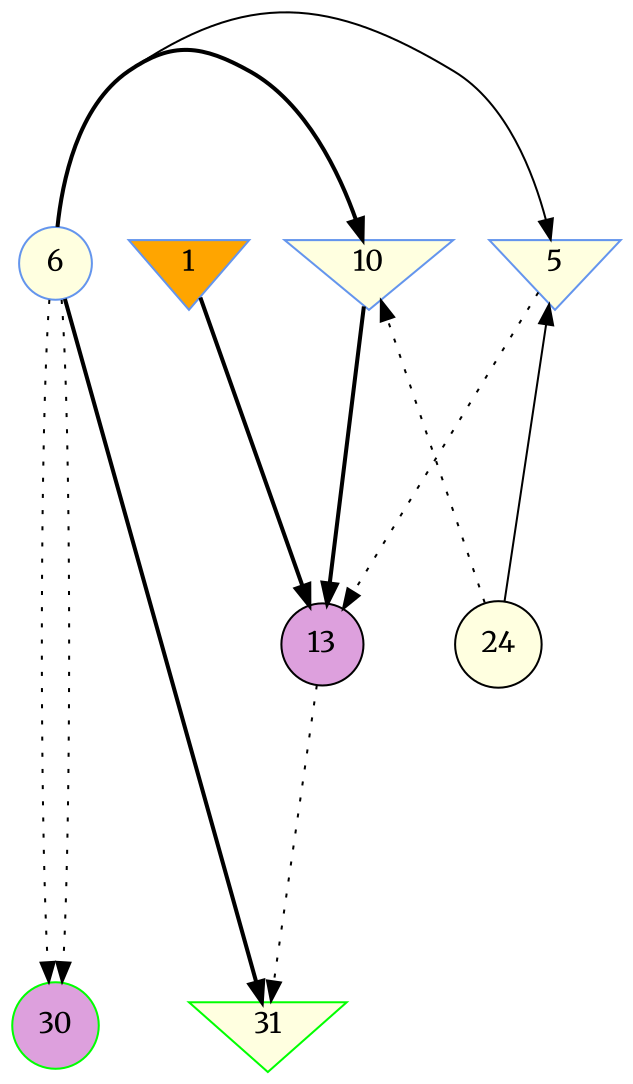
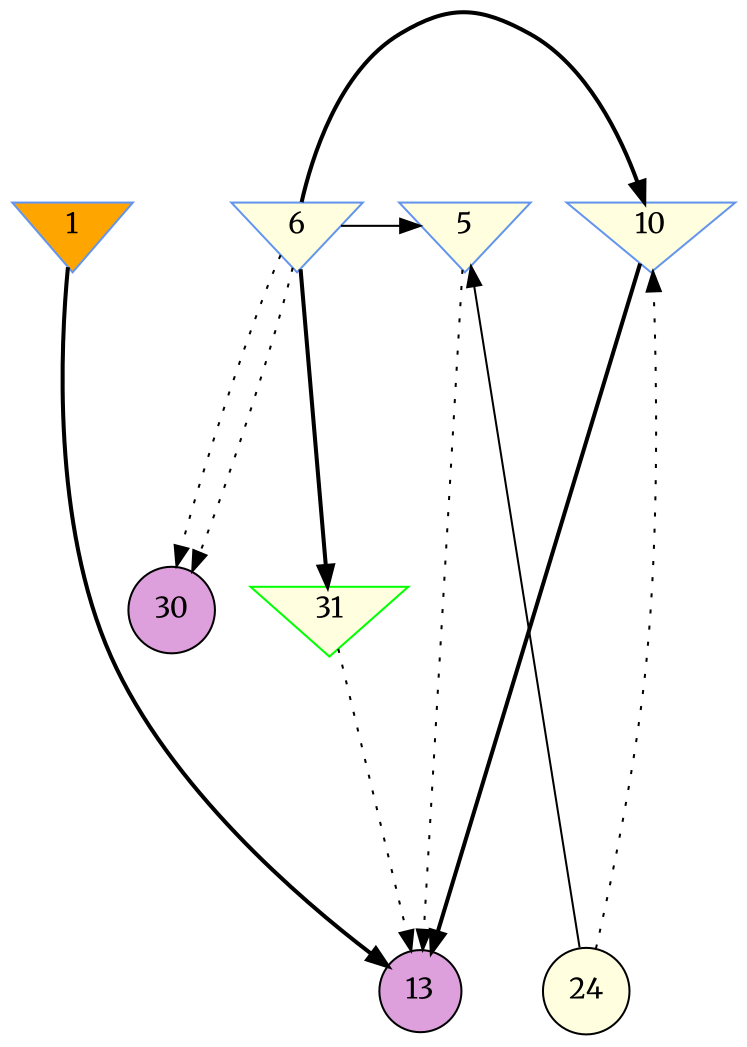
node "6": shape circle -> invtriangle
edge "13" -> "31": reversed
node "30": color green -> black
